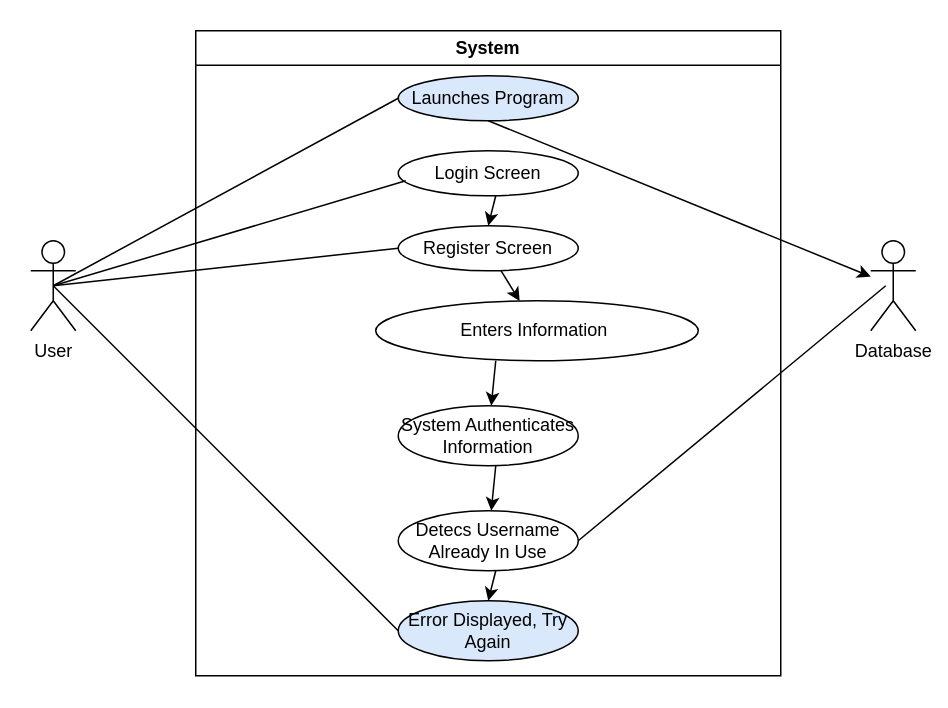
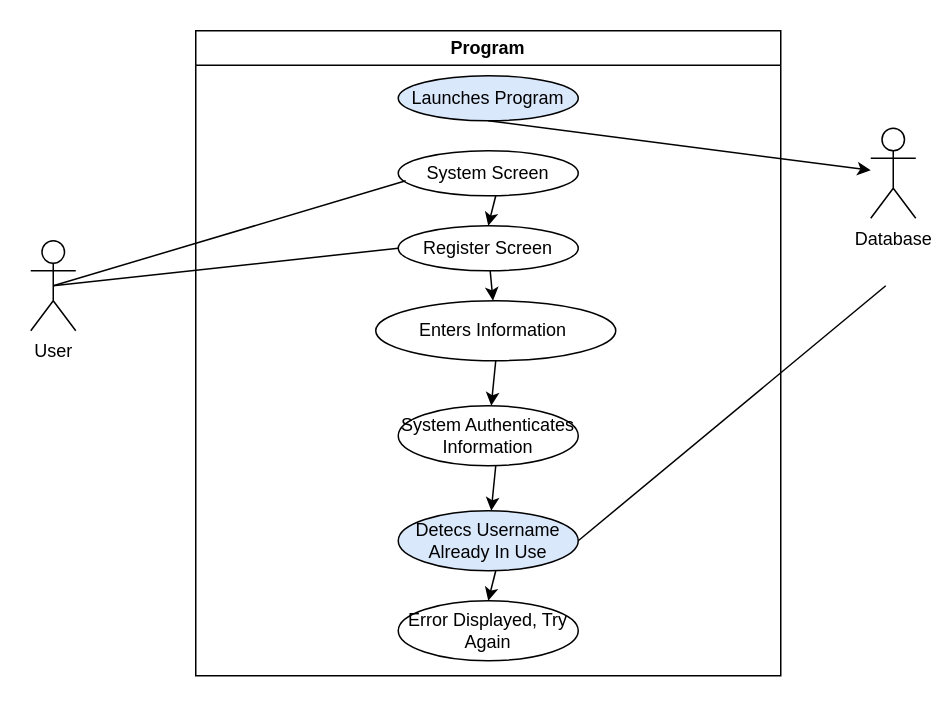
node "System": label "System" -> "Program"
node "Login Screen": label "Login Screen" -> "System Screen"
edge "Launches Program" -- "User": removed
node "Database": moved (893, 286) -> (893, 173)
node "Enters Information": size 323x60 -> 240x60
edge "User" -- "Error Displayed, Try Again": removed
node "Detecs Username Already In Use": fillcolor #ffffff -> #dae8fc
node "Error Displayed, Try Again": fillcolor #dae8fc -> #ffffff
